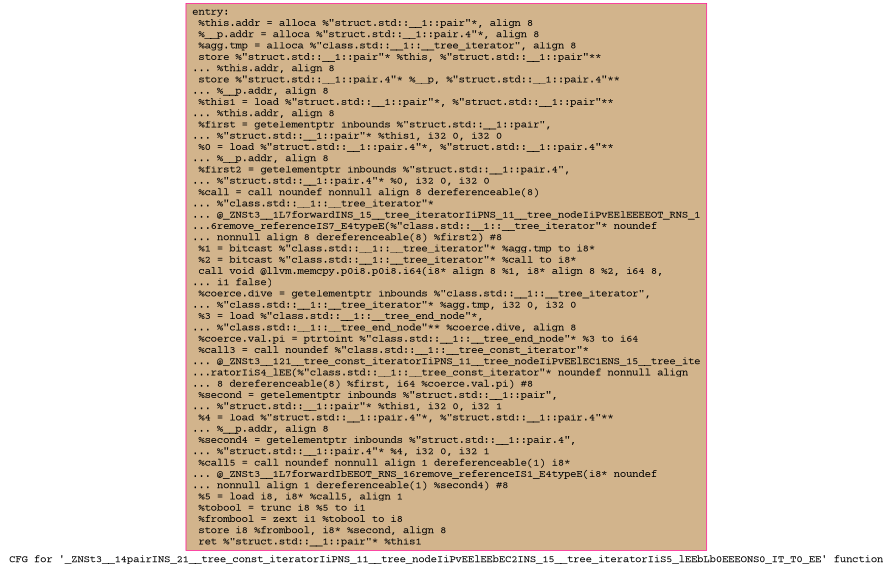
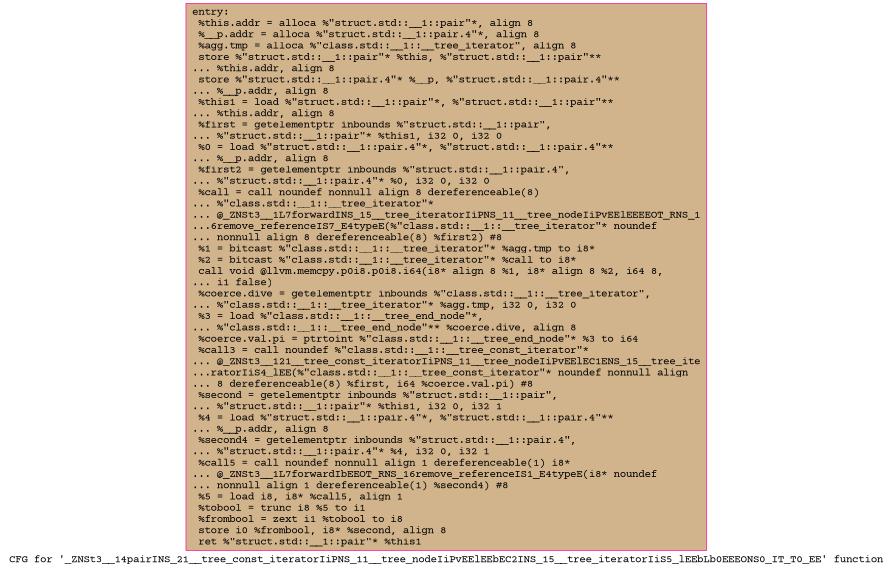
node "entry:": text "store i8 %frombool, i8* %second, align 8" -> "store i0 %frombool, i8* %second, align 8"
